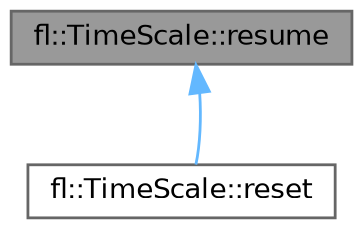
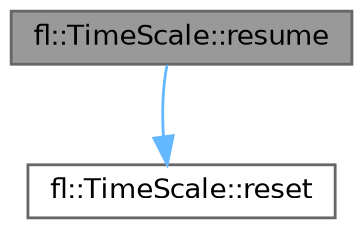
edge "fl::TimeScale::reset" -> "fl::TimeScale::resume": reversed
